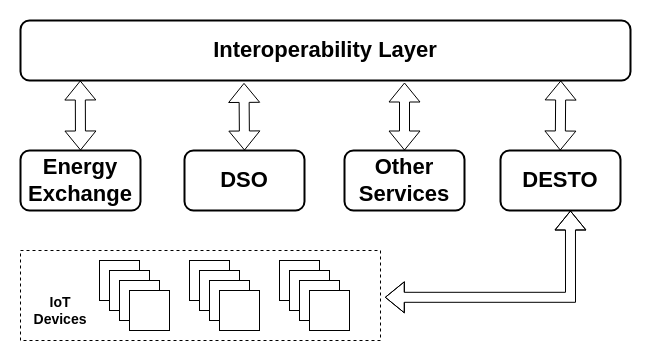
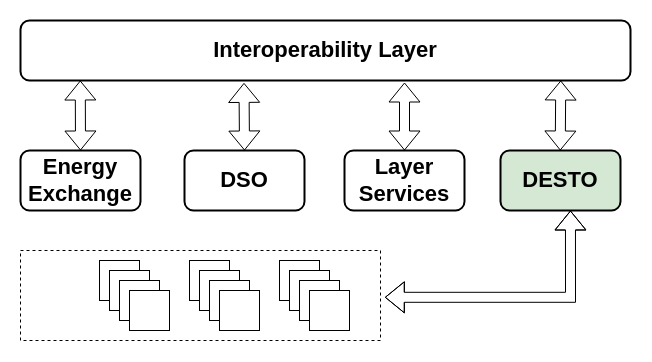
node "Other Services": label "Other Services" -> "Layer Services"
node "DESTO": fillcolor #ffffff -> #d5e8d4
node "IoT Devices": removed
